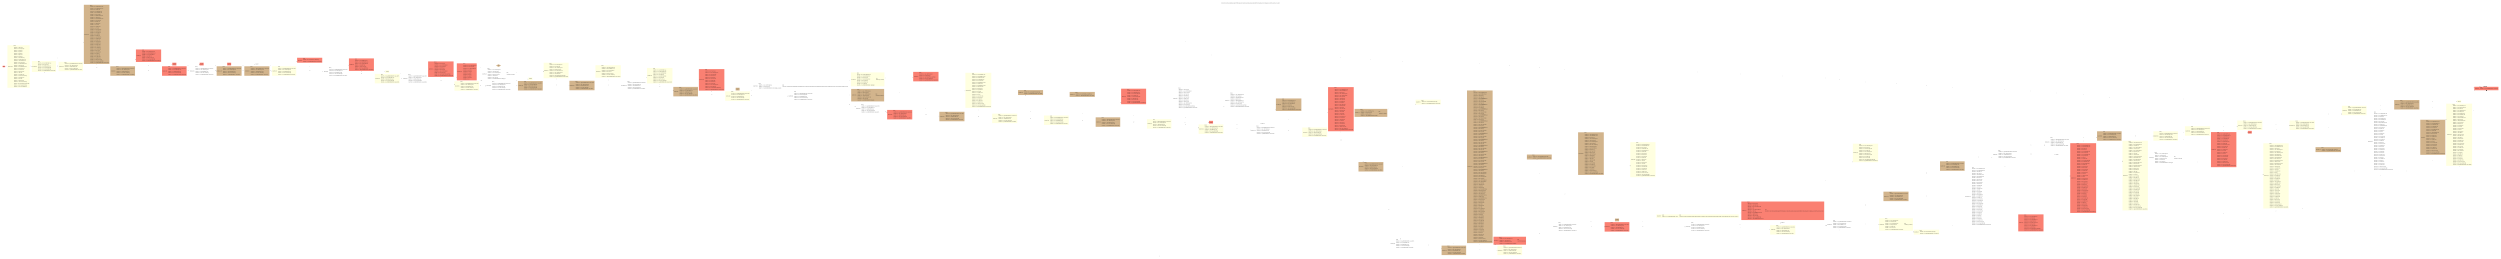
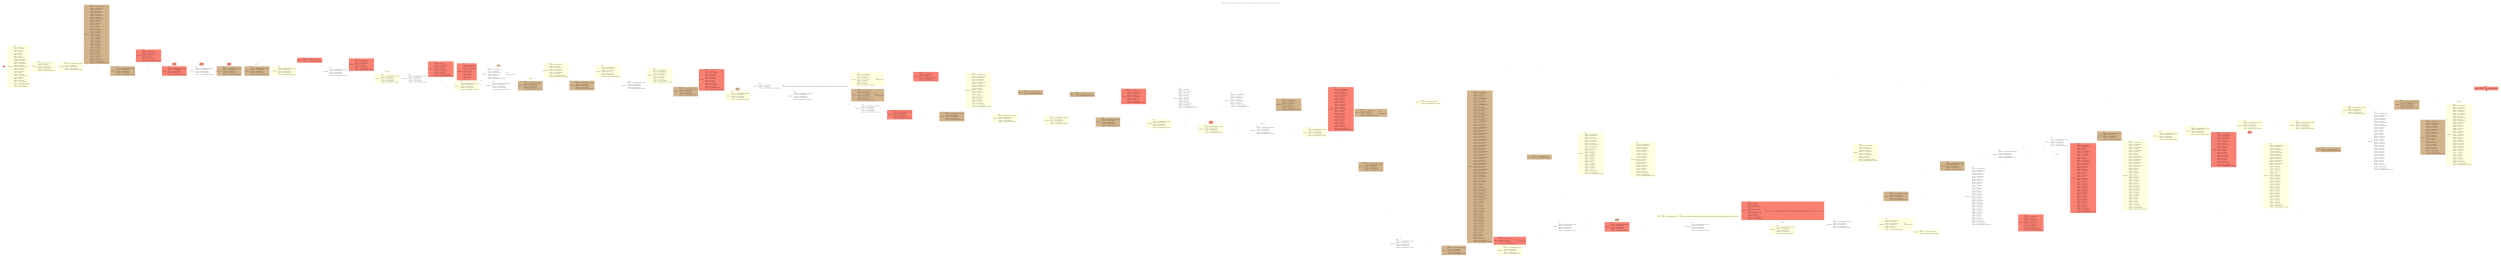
node "0x401d84 [108]": fillcolor tan -> lightyellow
node "0x401e78 [29]": removed
